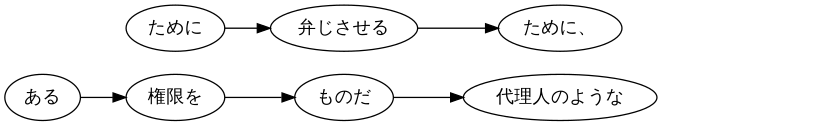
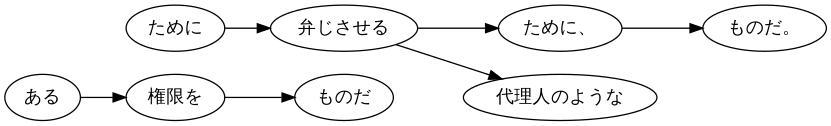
node "ものだ。": added
edge "ものだ" -> "代理人のような": now "弁じさせる" -> "代理人のような"
